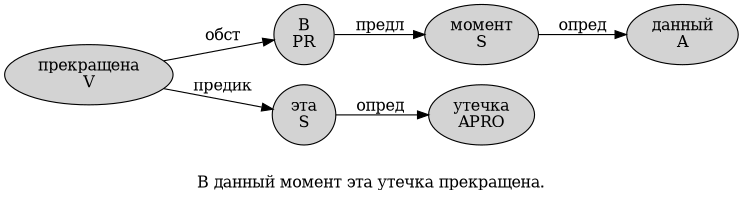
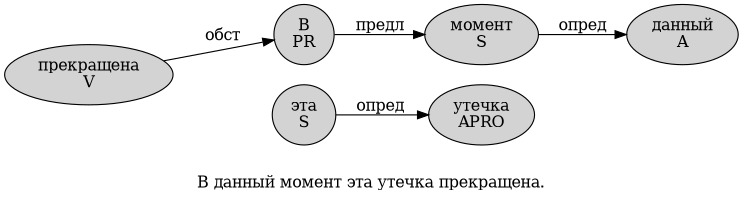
edge "прекращена V" -> "эта S": removed, label "предик"
